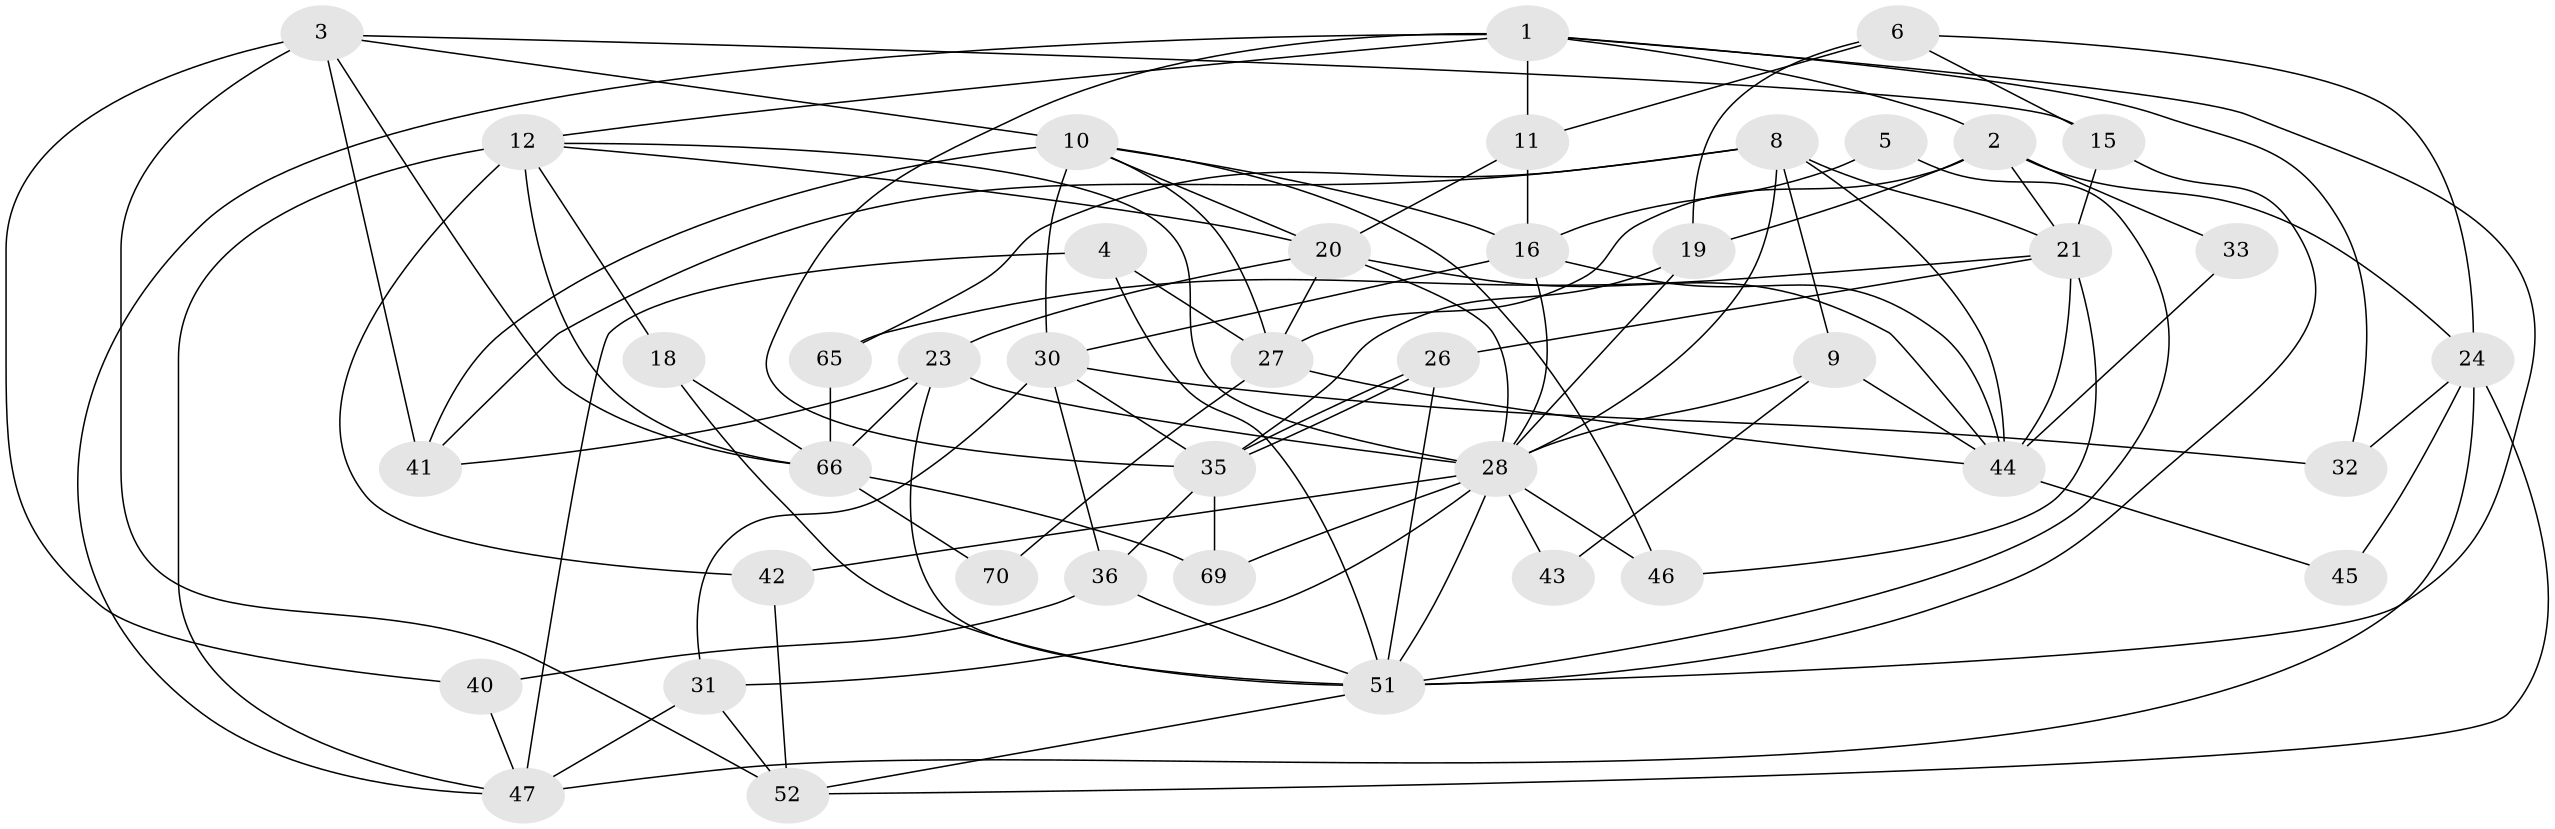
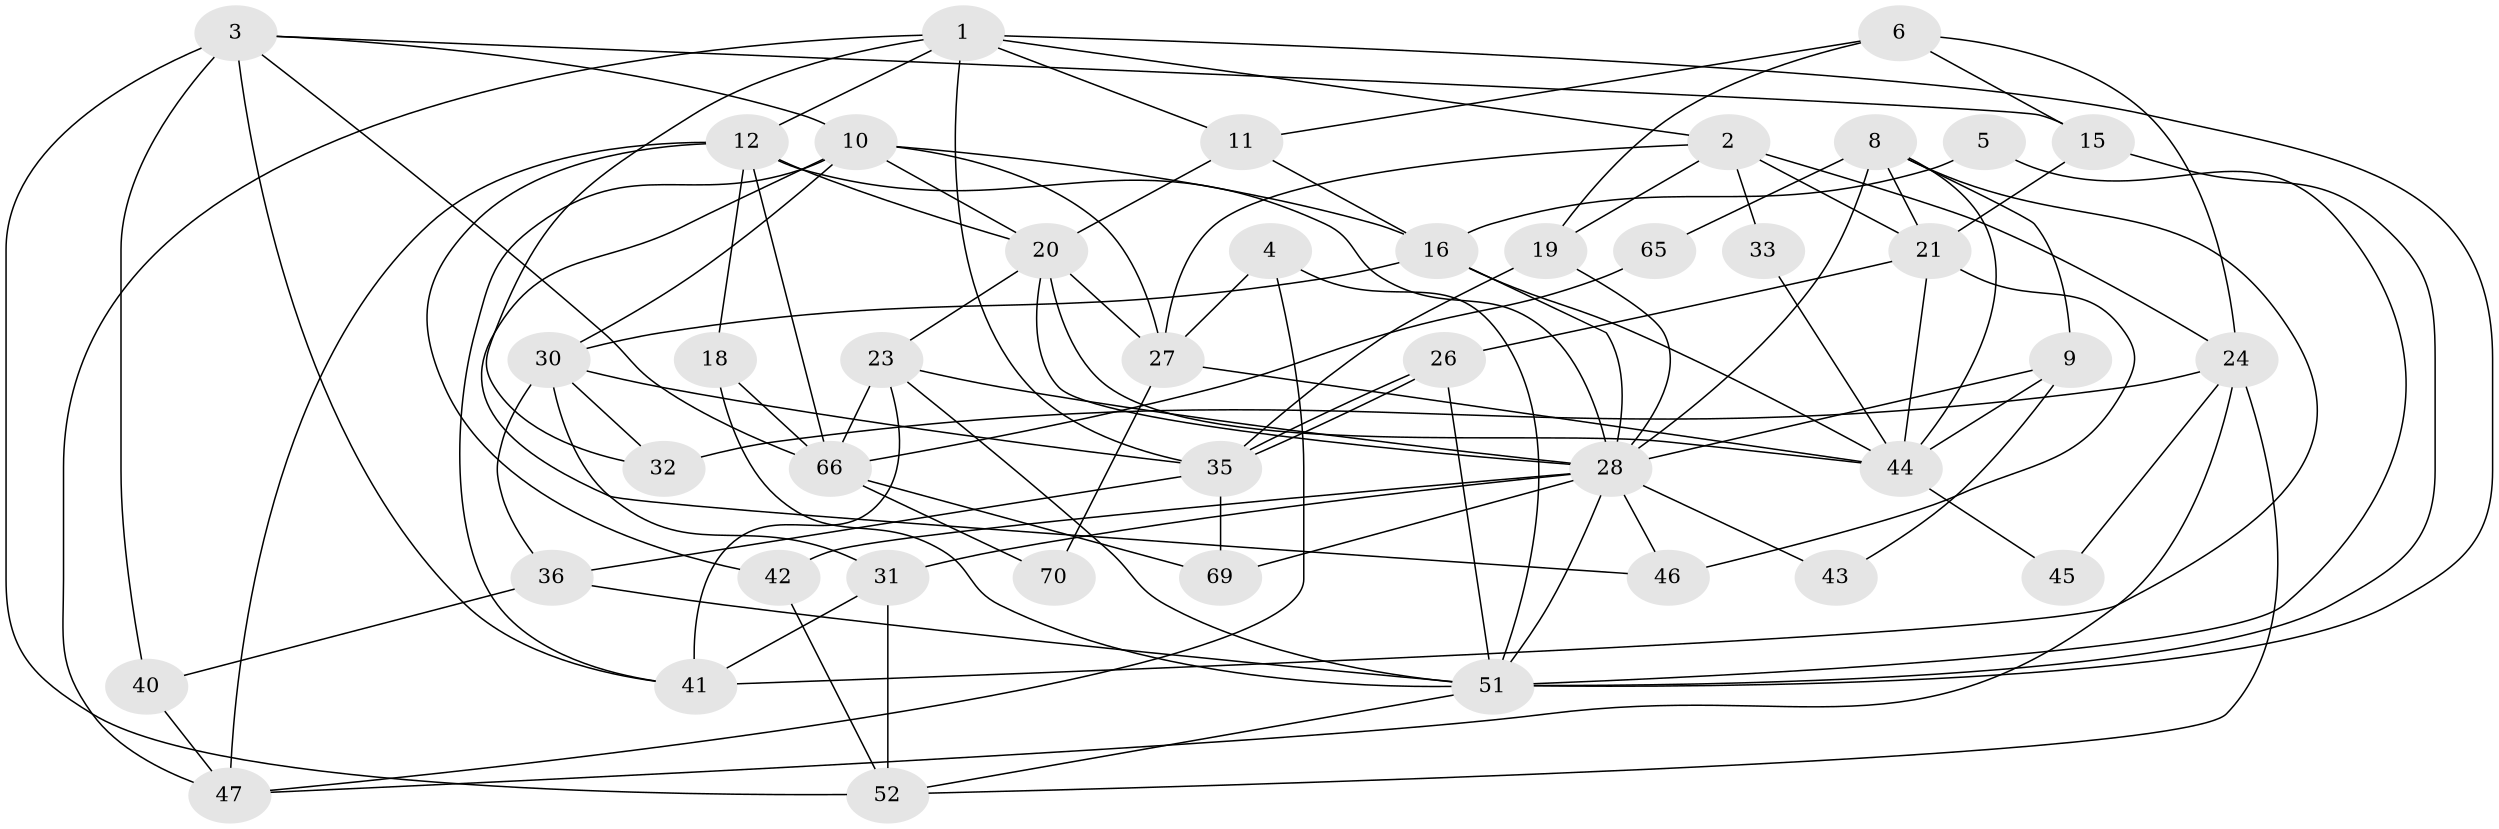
edge "21" -- "65": removed
edge "31" -- "47": now "31" -- "41"
